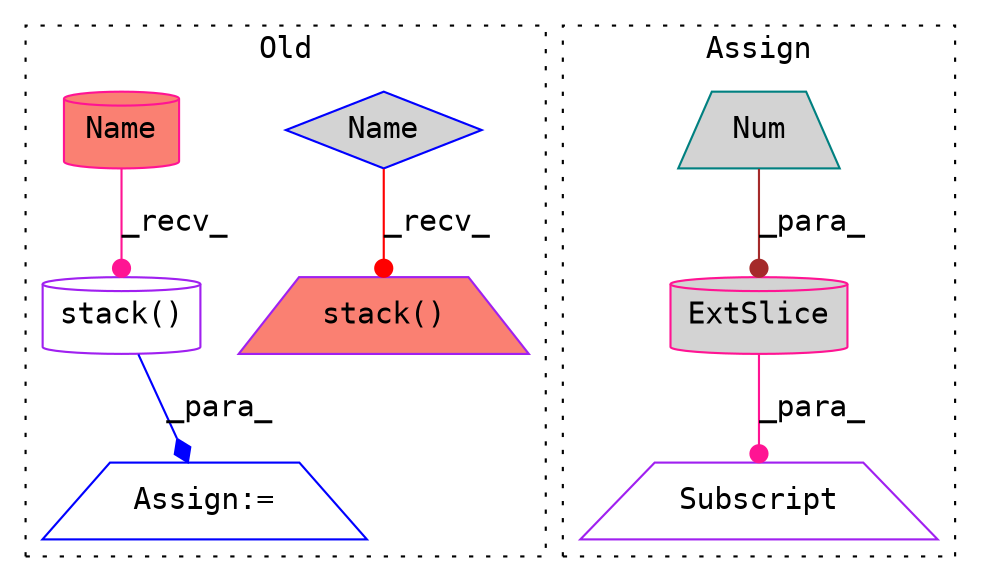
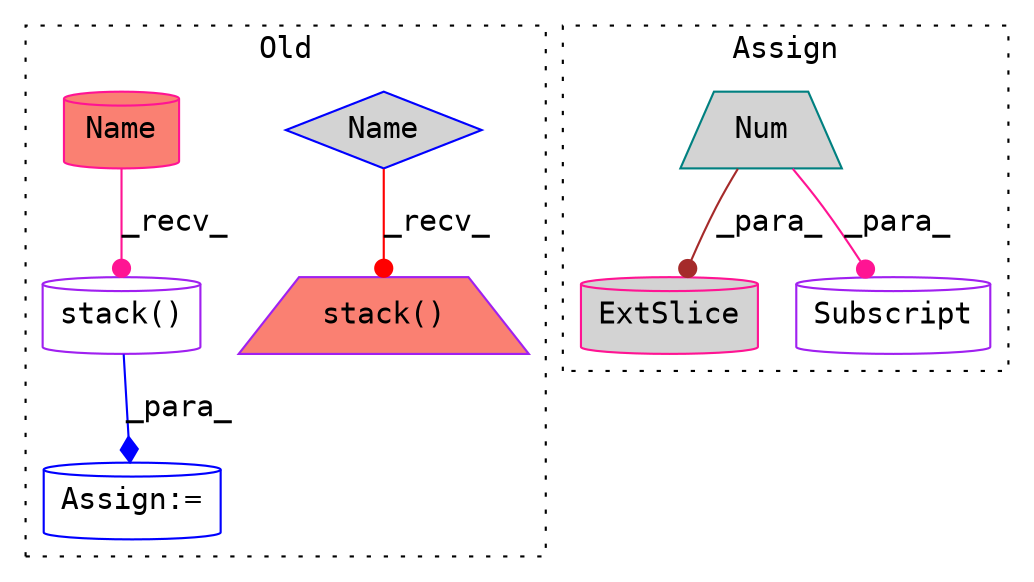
edge "ExtSlice" -> "Subscript": now "Num" -> "Subscript"
node "Assign:=": shape trapezium -> cylinder
node "Subscript": shape trapezium -> cylinder
